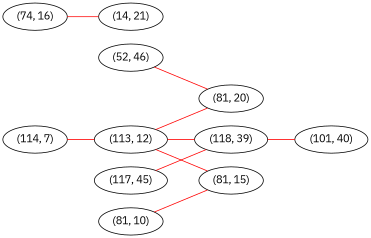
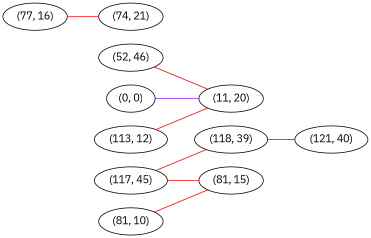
node "(74, 16)": label "(74, 16)" -> "(77, 16)"
node "(14, 21)": label "(14, 21)" -> "(74, 21)"
node "(0, 0)": added
node "(81, 20)": label "(81, 20)" -> "(11, 20)"
node "(114, 7)": removed
edge "(113, 12)" -- "(118, 39)": removed
node "(101, 40)": label "(101, 40)" -> "(121, 40)"
edge "(113, 12)" -- "(81, 15)": now "(117, 45)" -- "(81, 15)"
